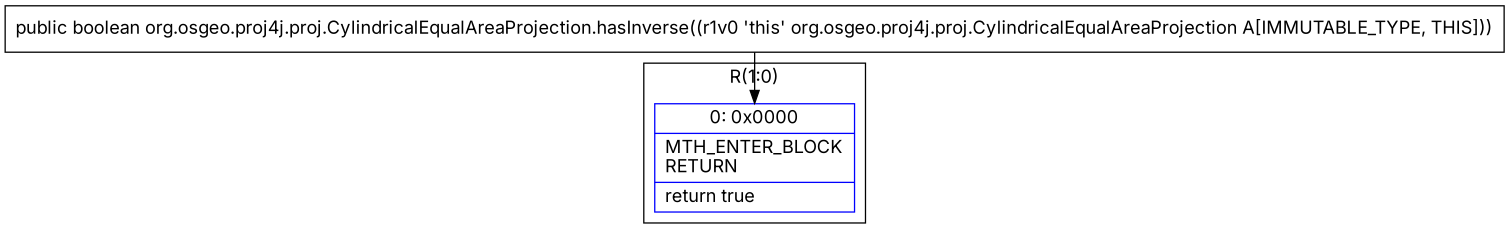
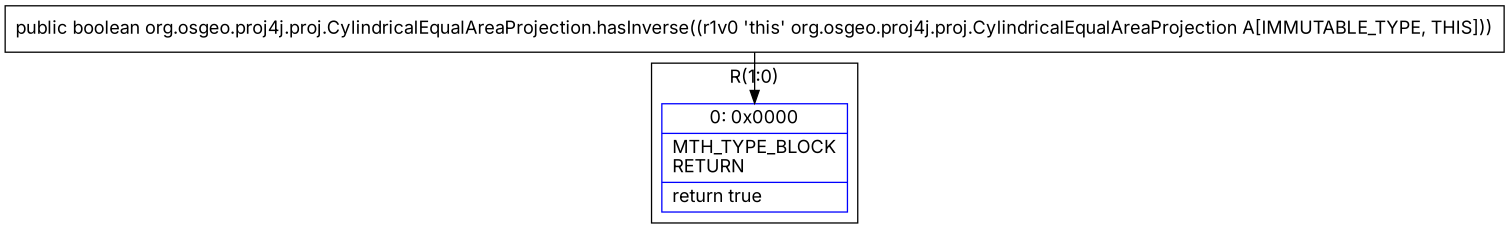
node "0: 0x0000": text "MTH_ENTER_BLOCK" -> "MTH_TYPE_BLOCK"
